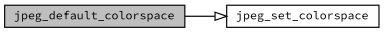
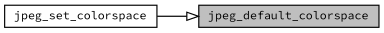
edge "jpeg_default_colorspace" -> "jpeg_set_colorspace": reversed
